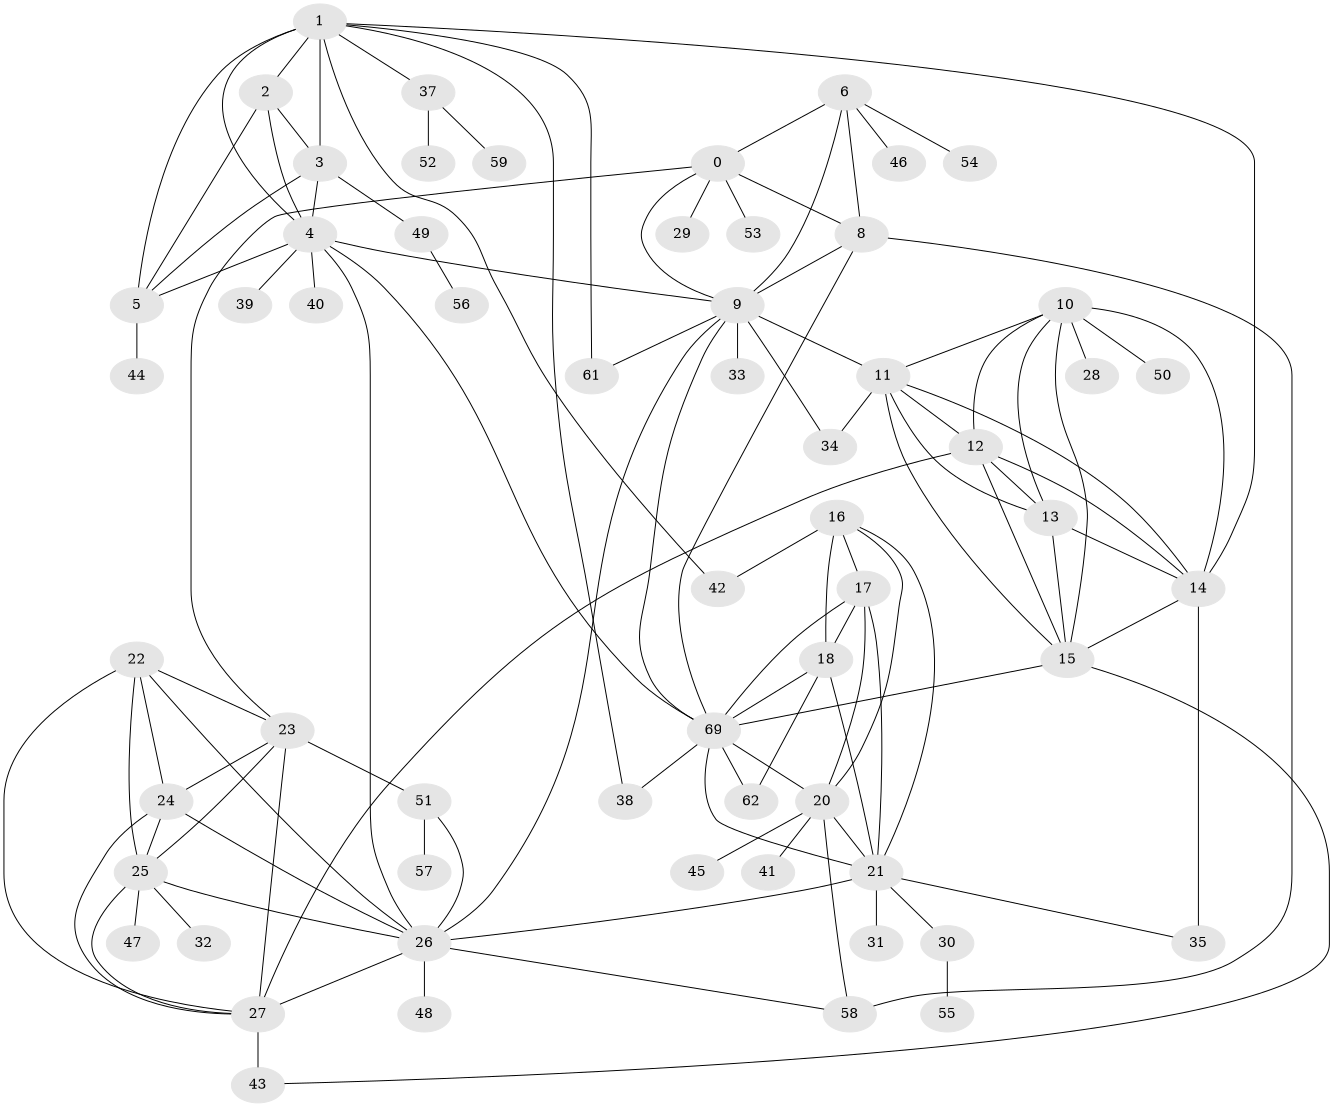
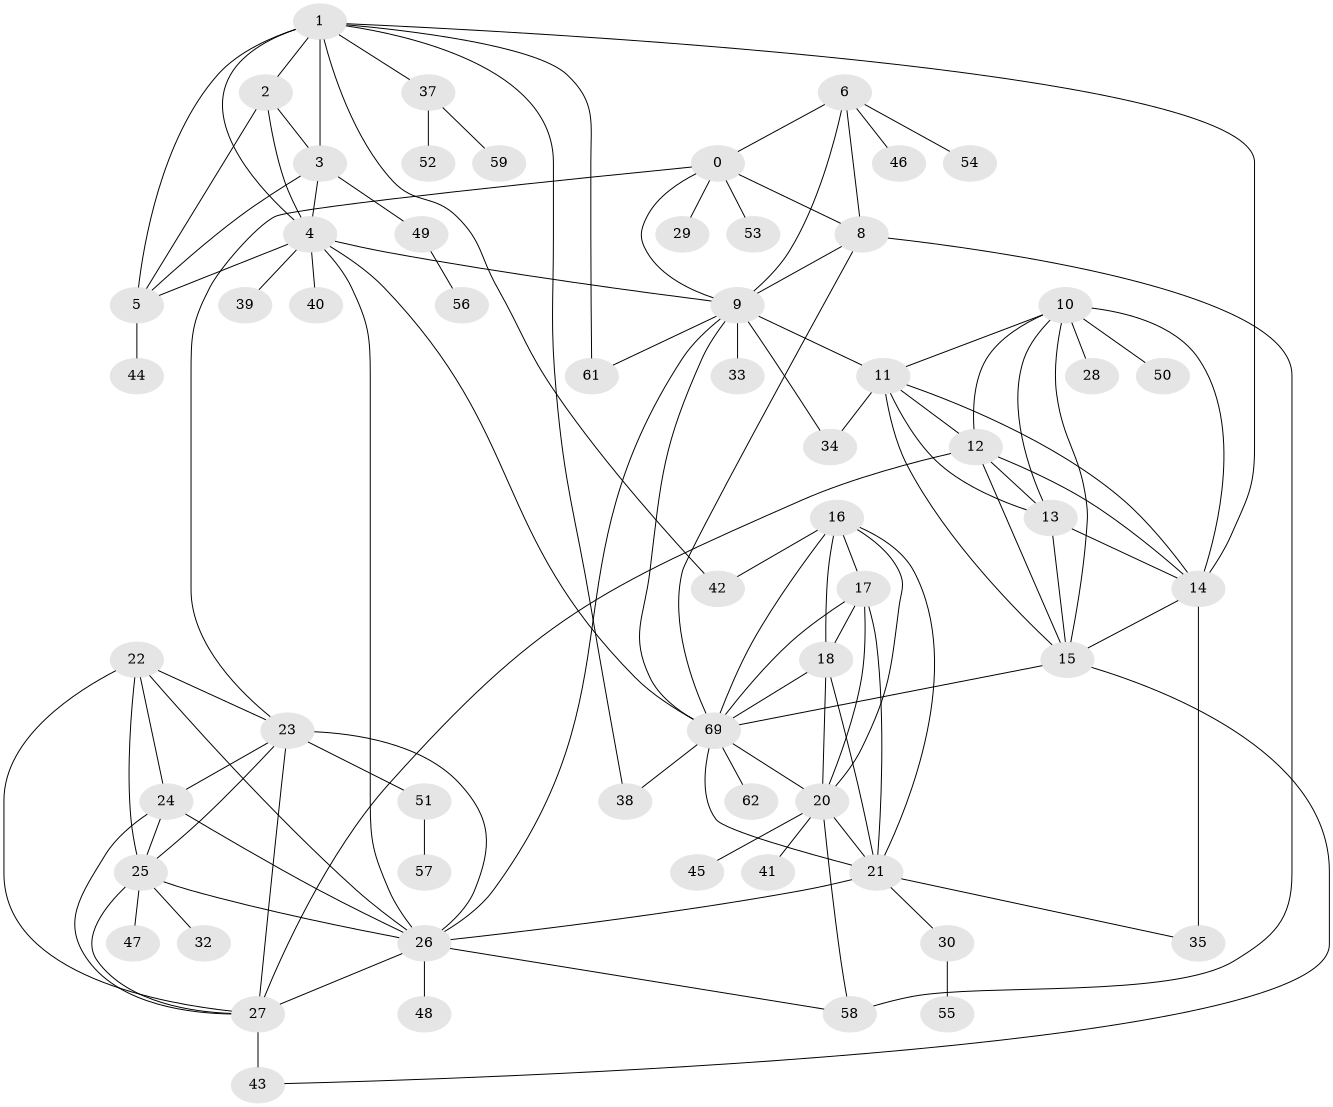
edge "16" -- "69": added
edge "18" -- "62": now "18" -- "20"
edge "51" -- "26": now "23" -- "26"
node "31": removed
